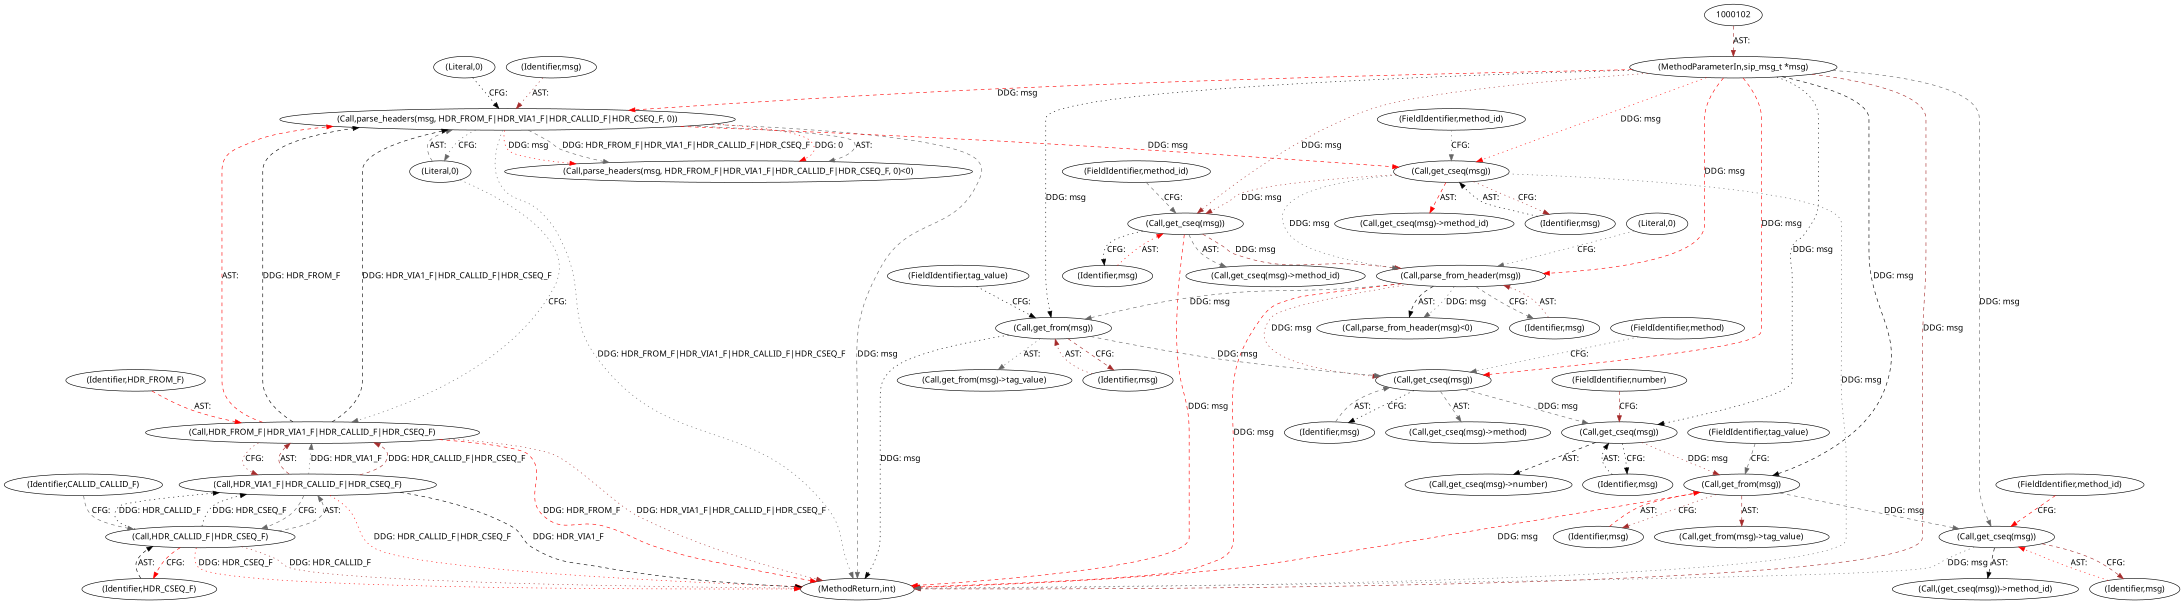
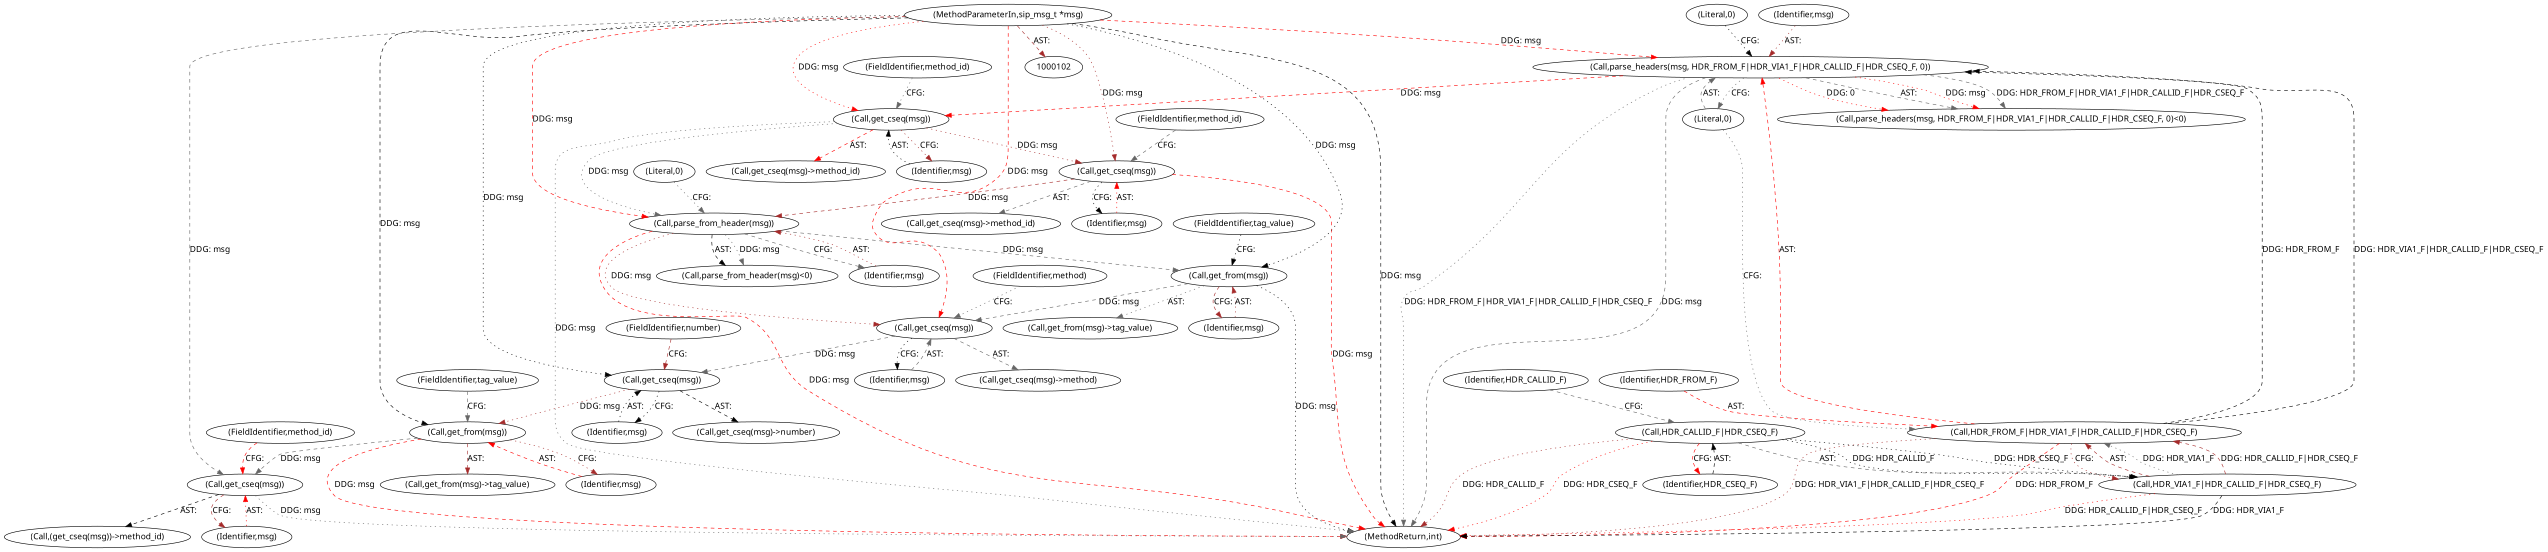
edge "1000102" -> "(MethodParameterIn,sip_msg_t *msg)": reversed
node "(Identifier,CALLID_CALLID_F)": label "(Identifier,CALLID_CALLID_F)" -> "(Identifier,HDR_CALLID_F)"
edge "(Call,HDR_VIA1_F|HDR_CALLID_F|HDR_CSEQ_F)" -> "(Call,HDR_CALLID_F|HDR_CSEQ_F)": removed, label "CFG:"
edge "(MethodParameterIn,sip_msg_t *msg)" -> "(MethodReturn,int)": color brown -> black
